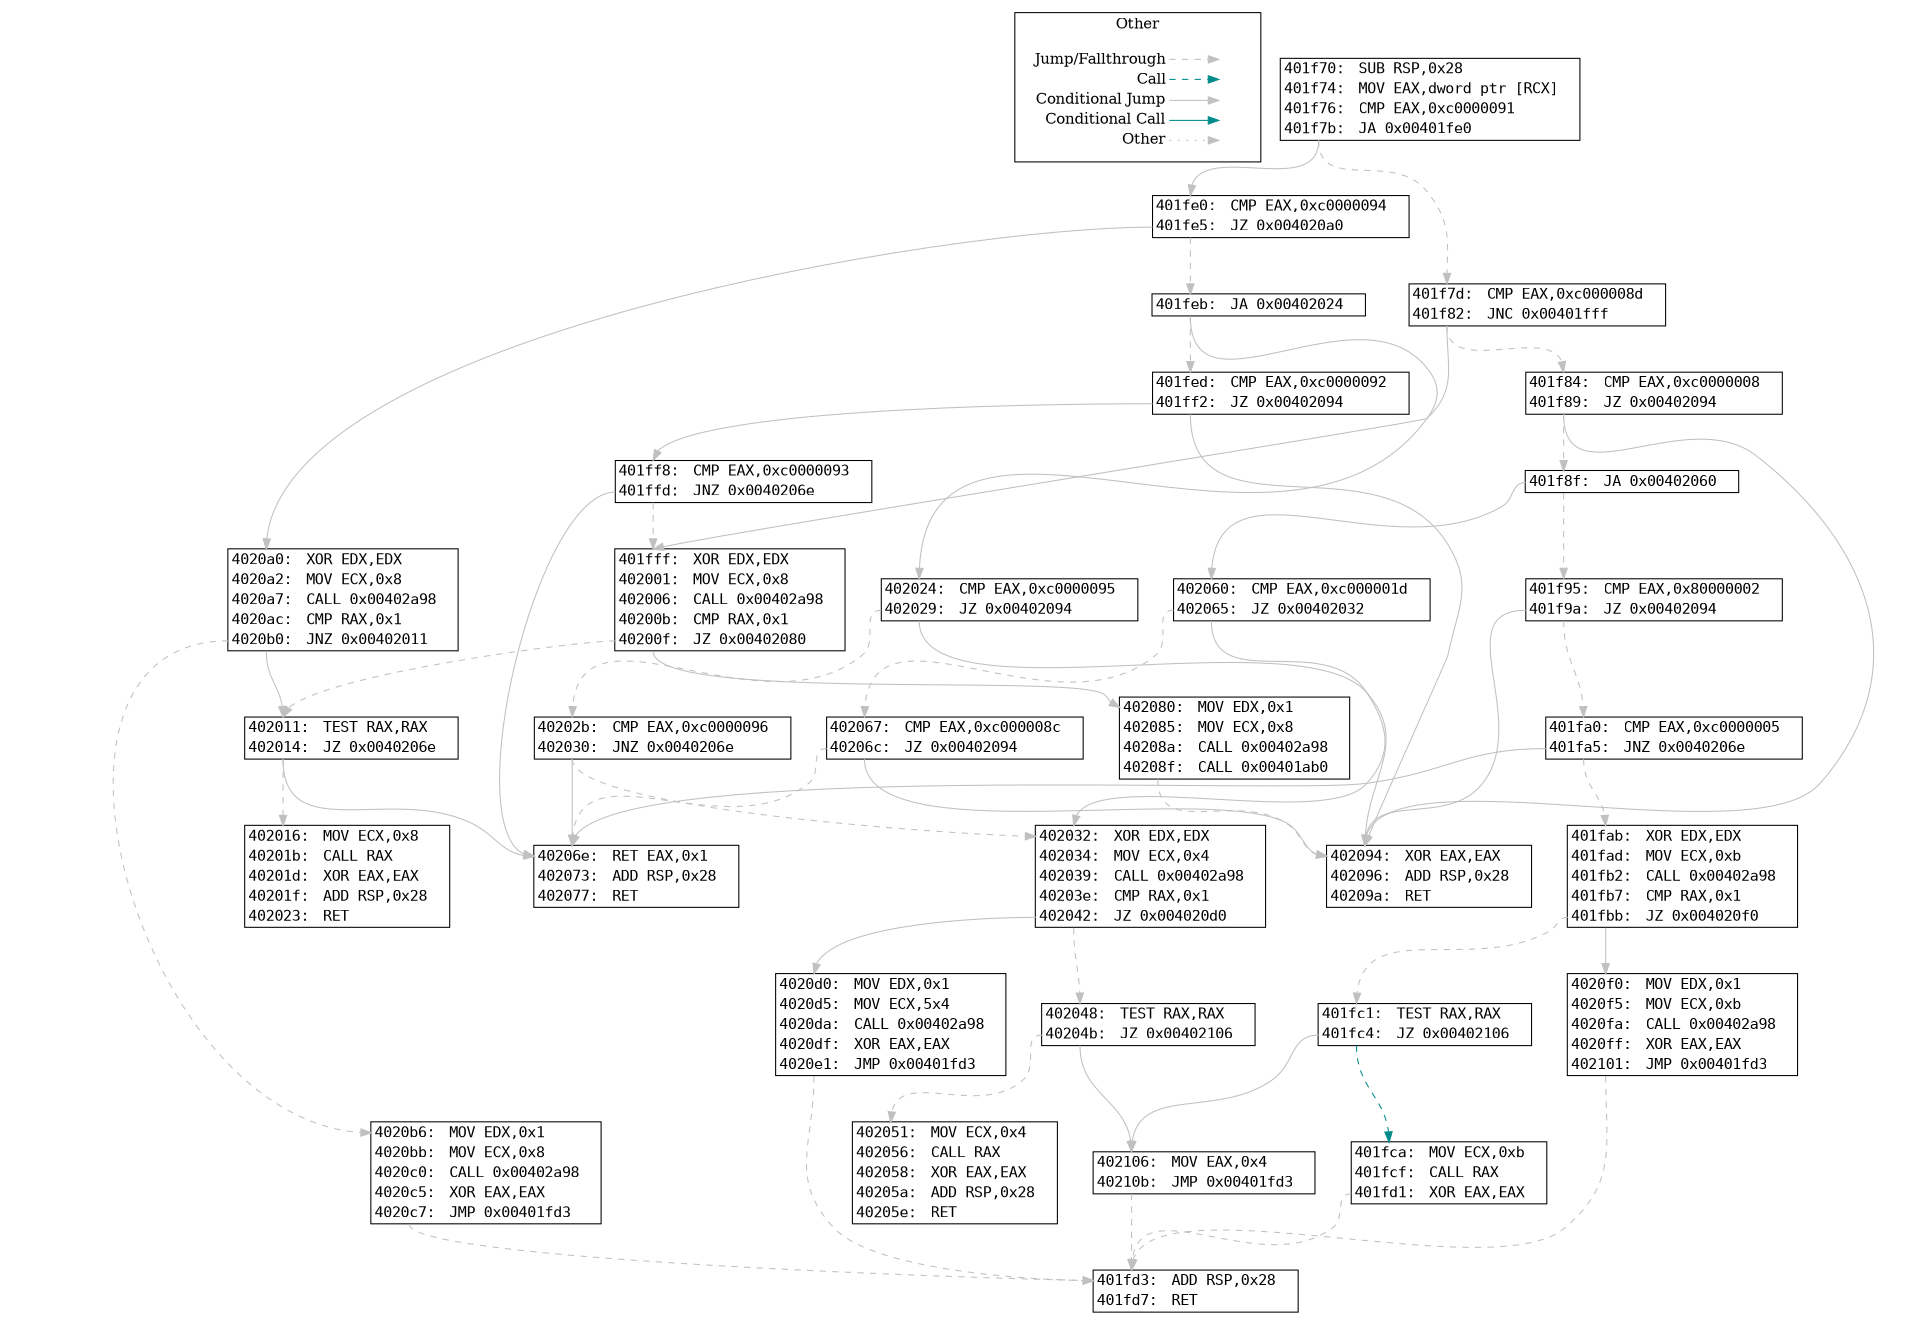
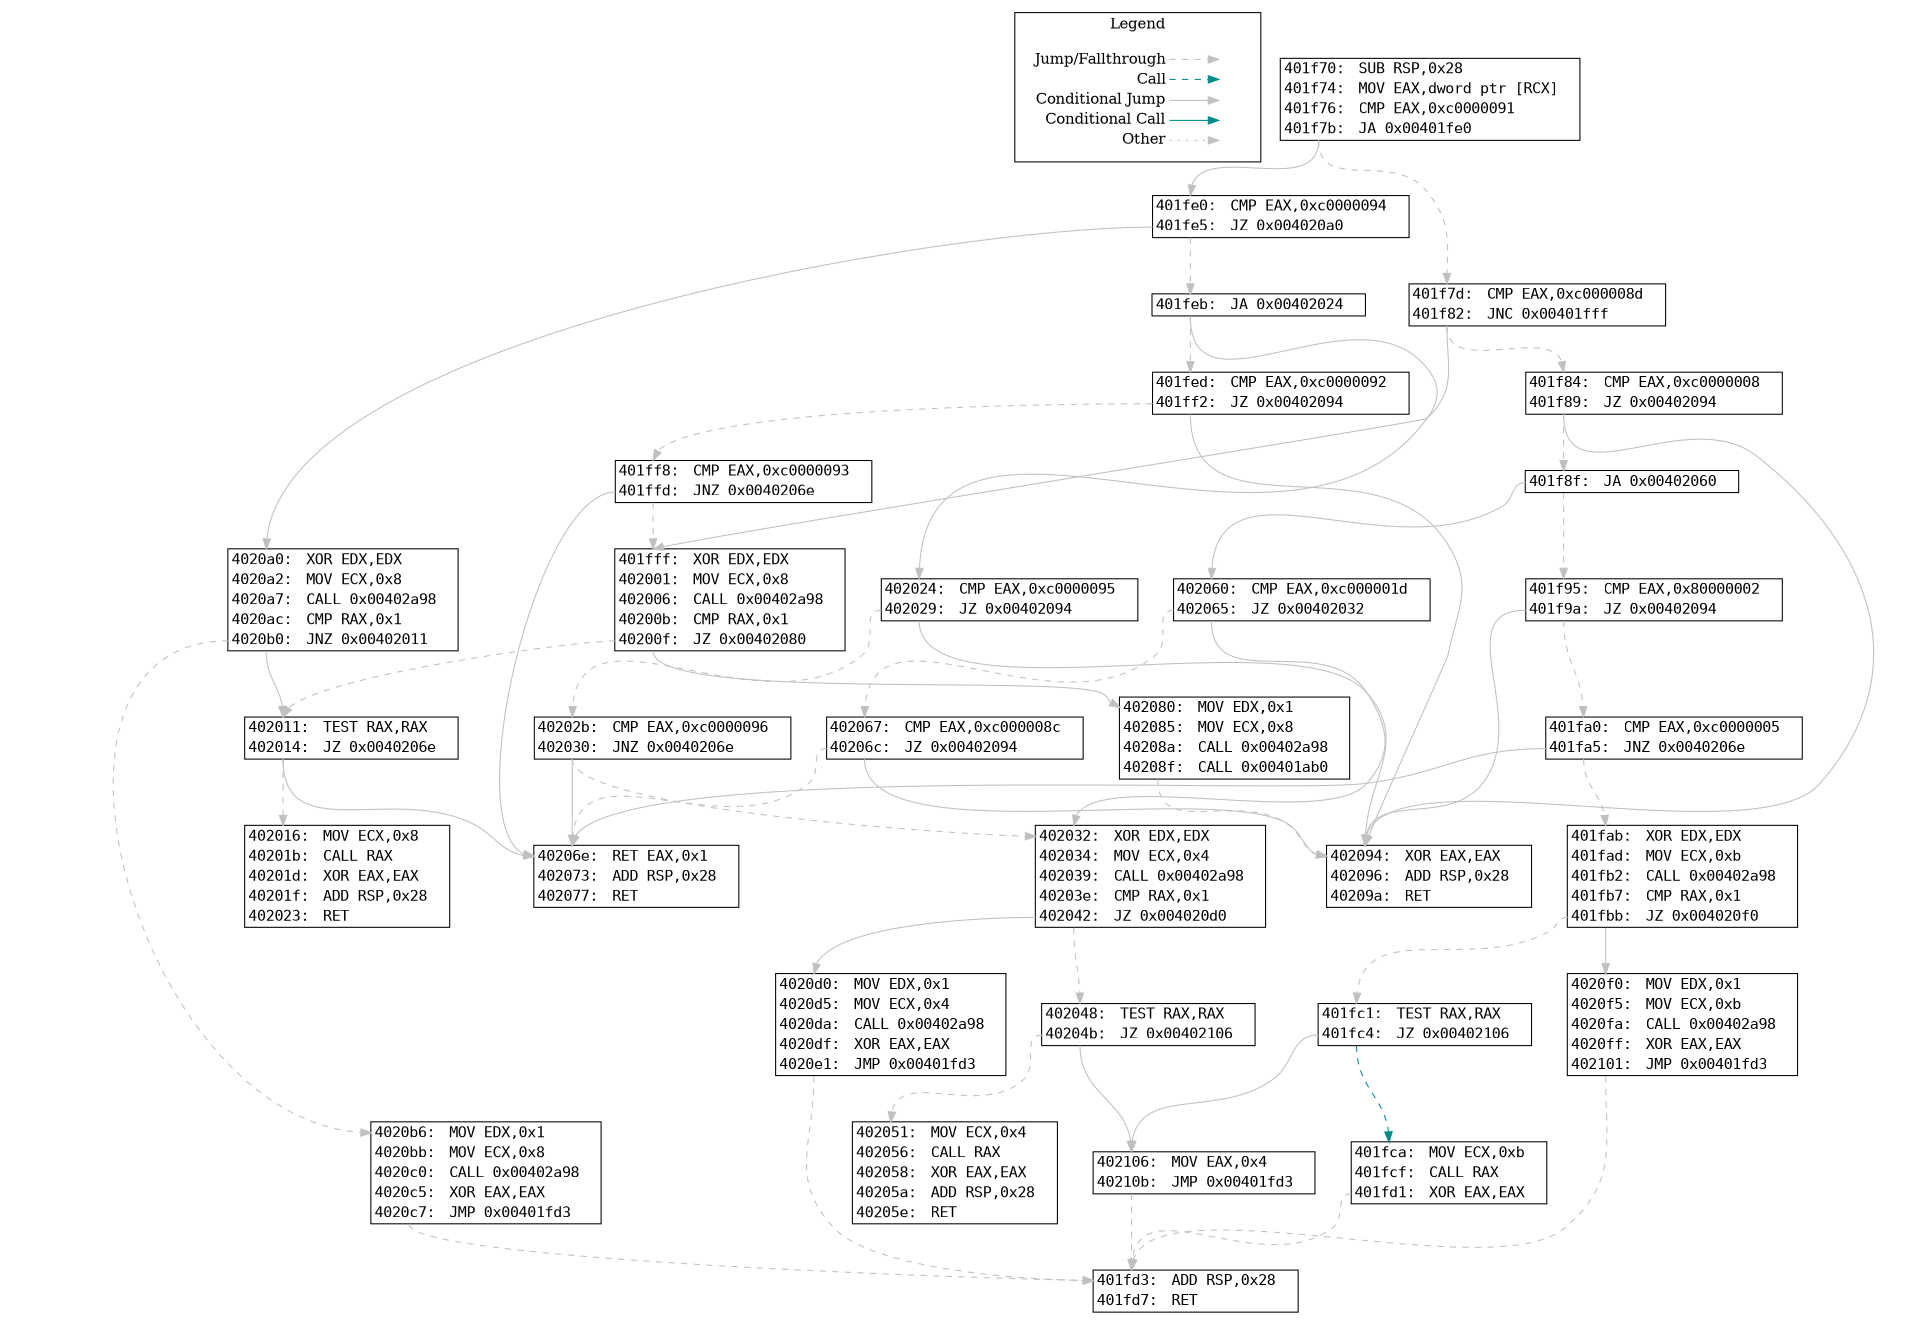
cluster "Other": label "Other" -> "Legend"
edge "401fed:" -> "401ff8:": style solid -> dashed
node "4020d0:": text "MOV ECX,5x4" -> "MOV ECX,0x4"
